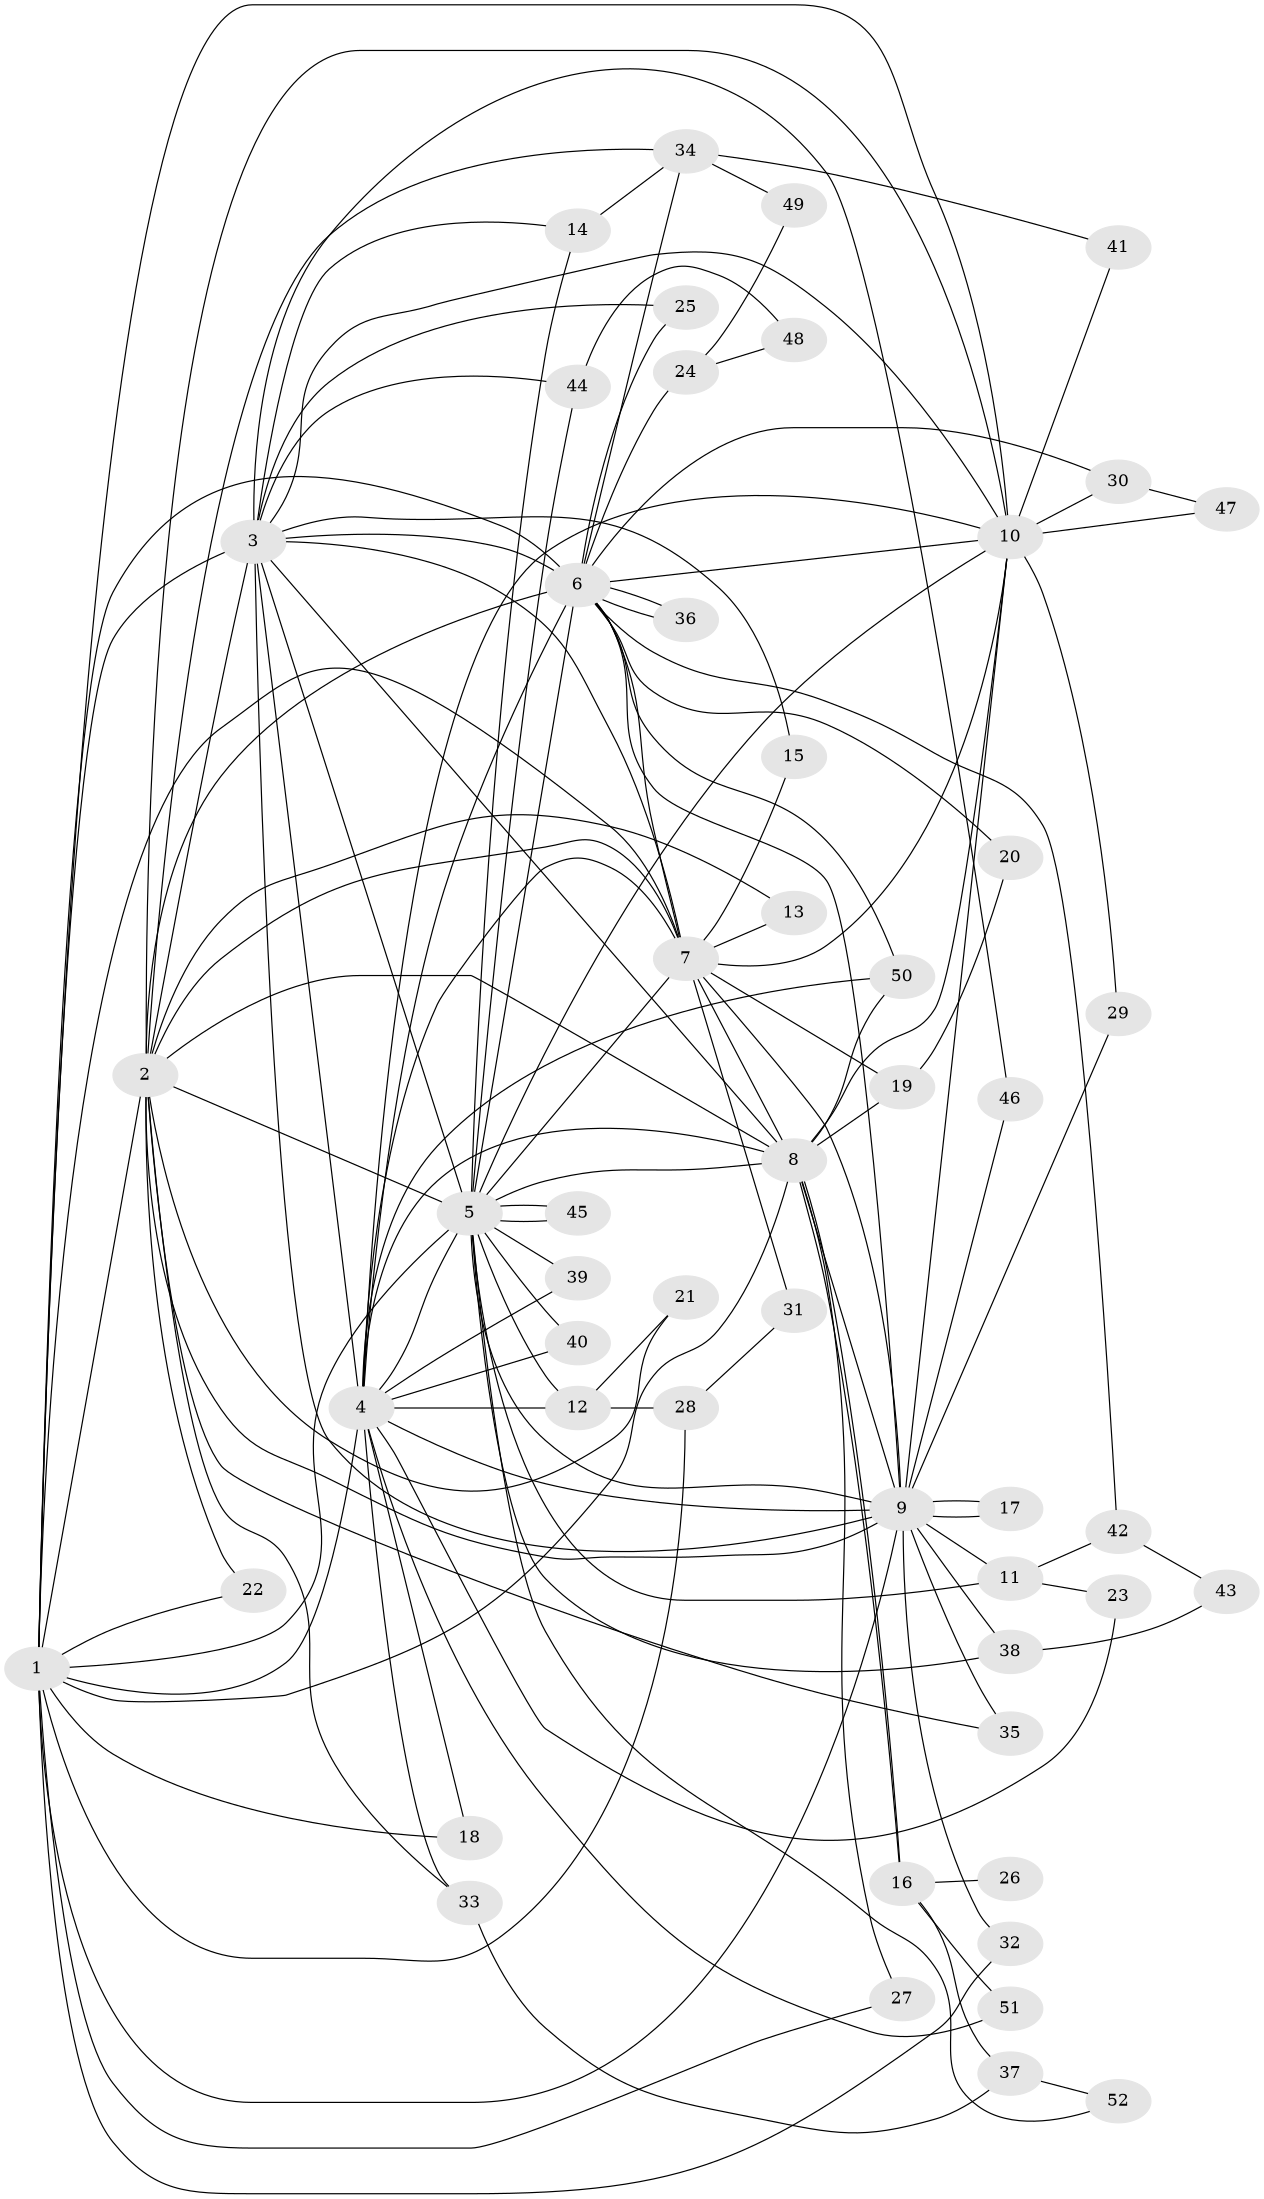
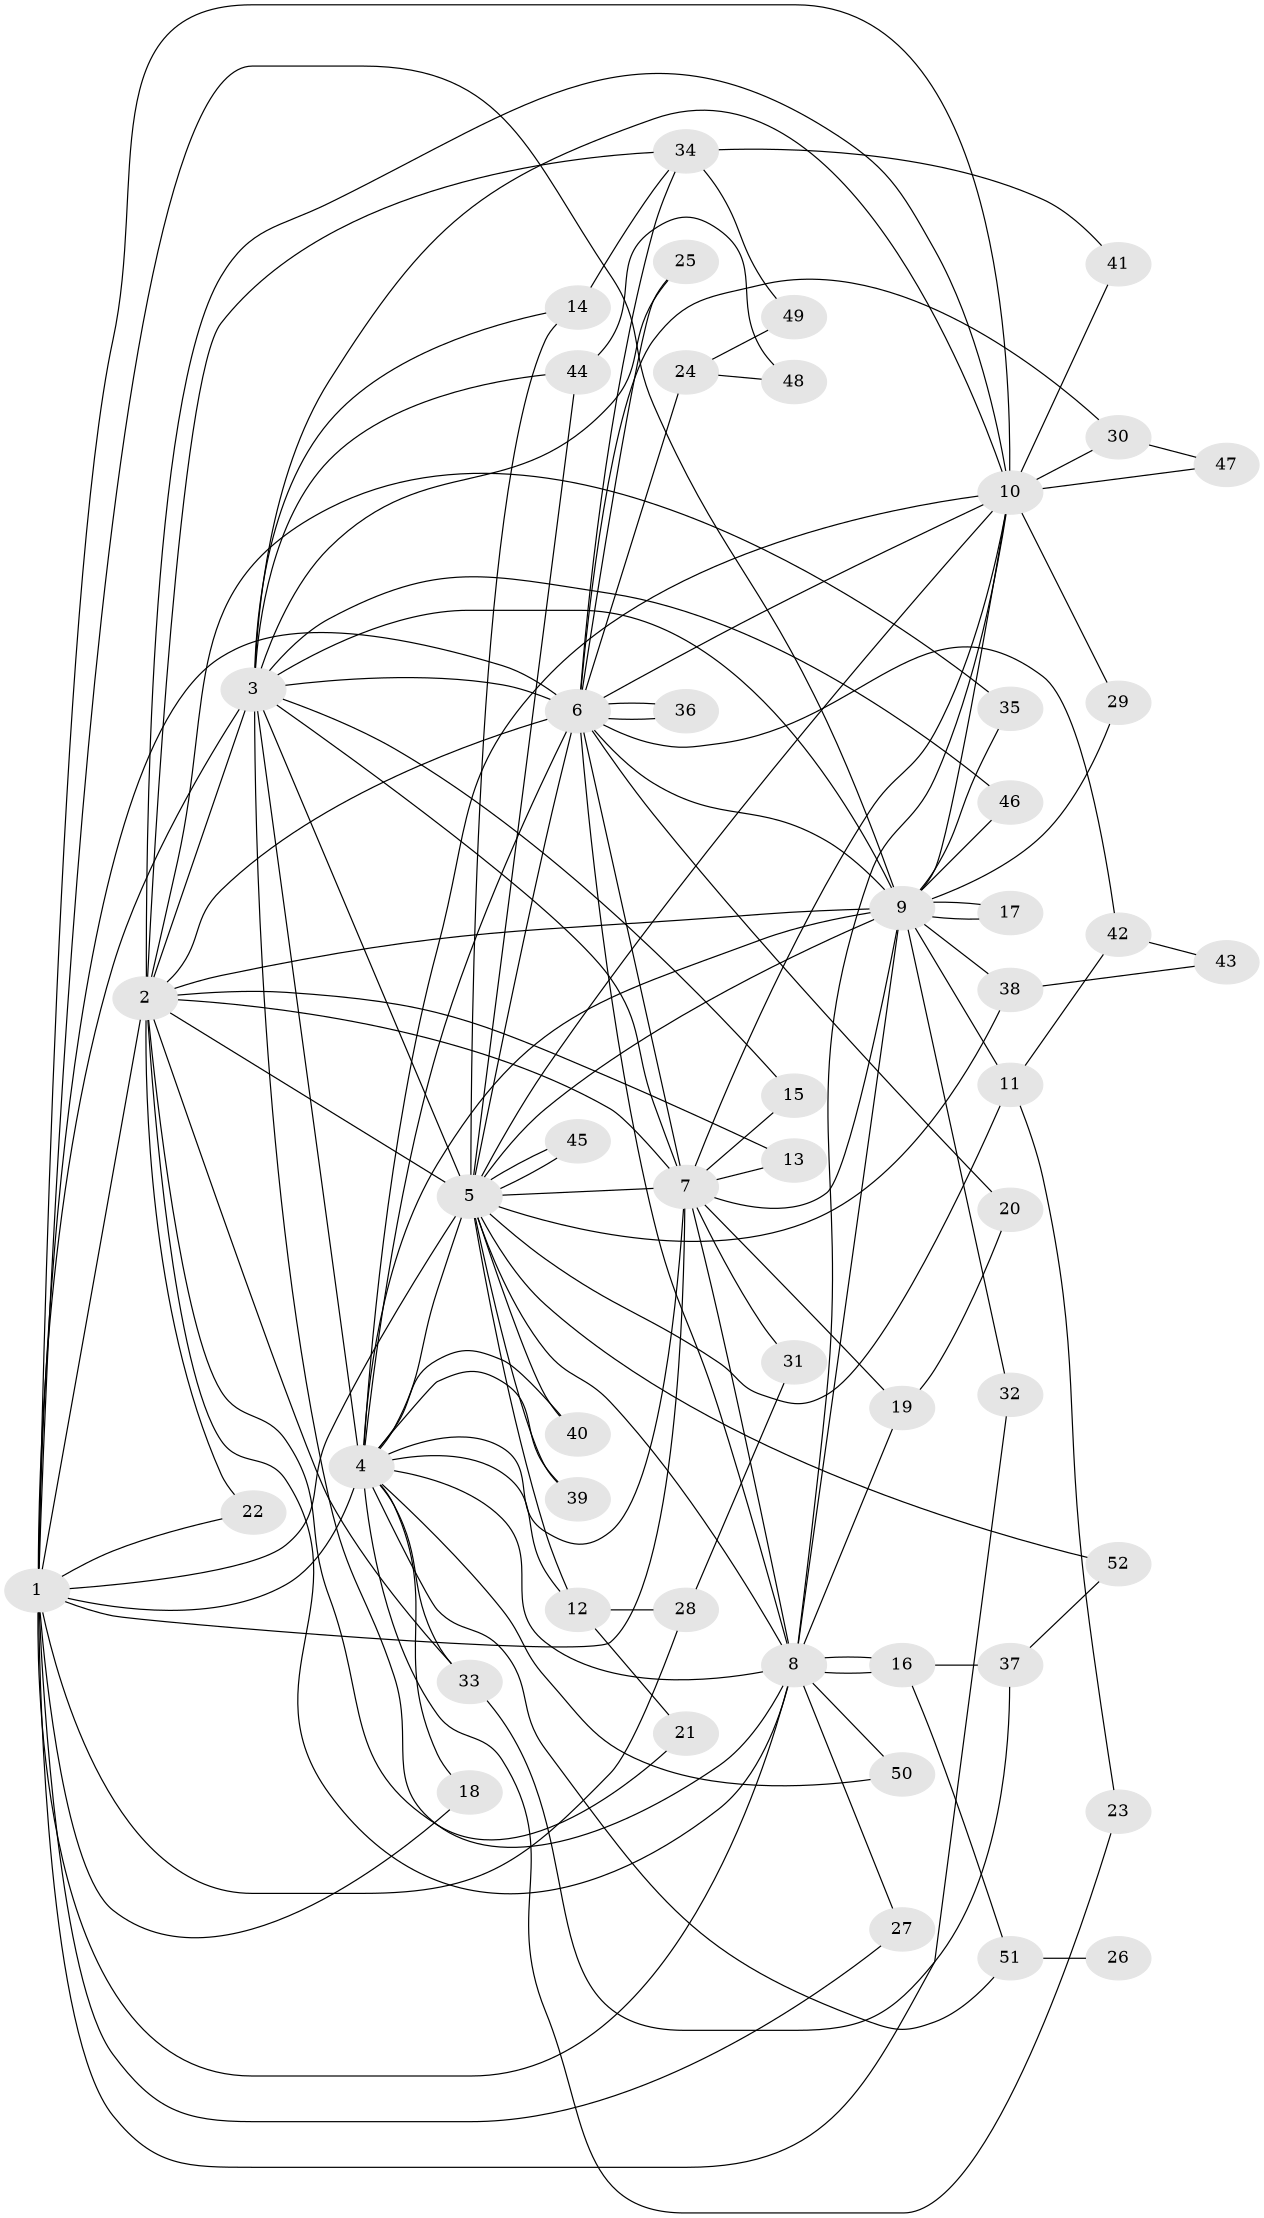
edge "6" -- "50": now "6" -- "8"
edge "26" -- "16": now "26" -- "51"
